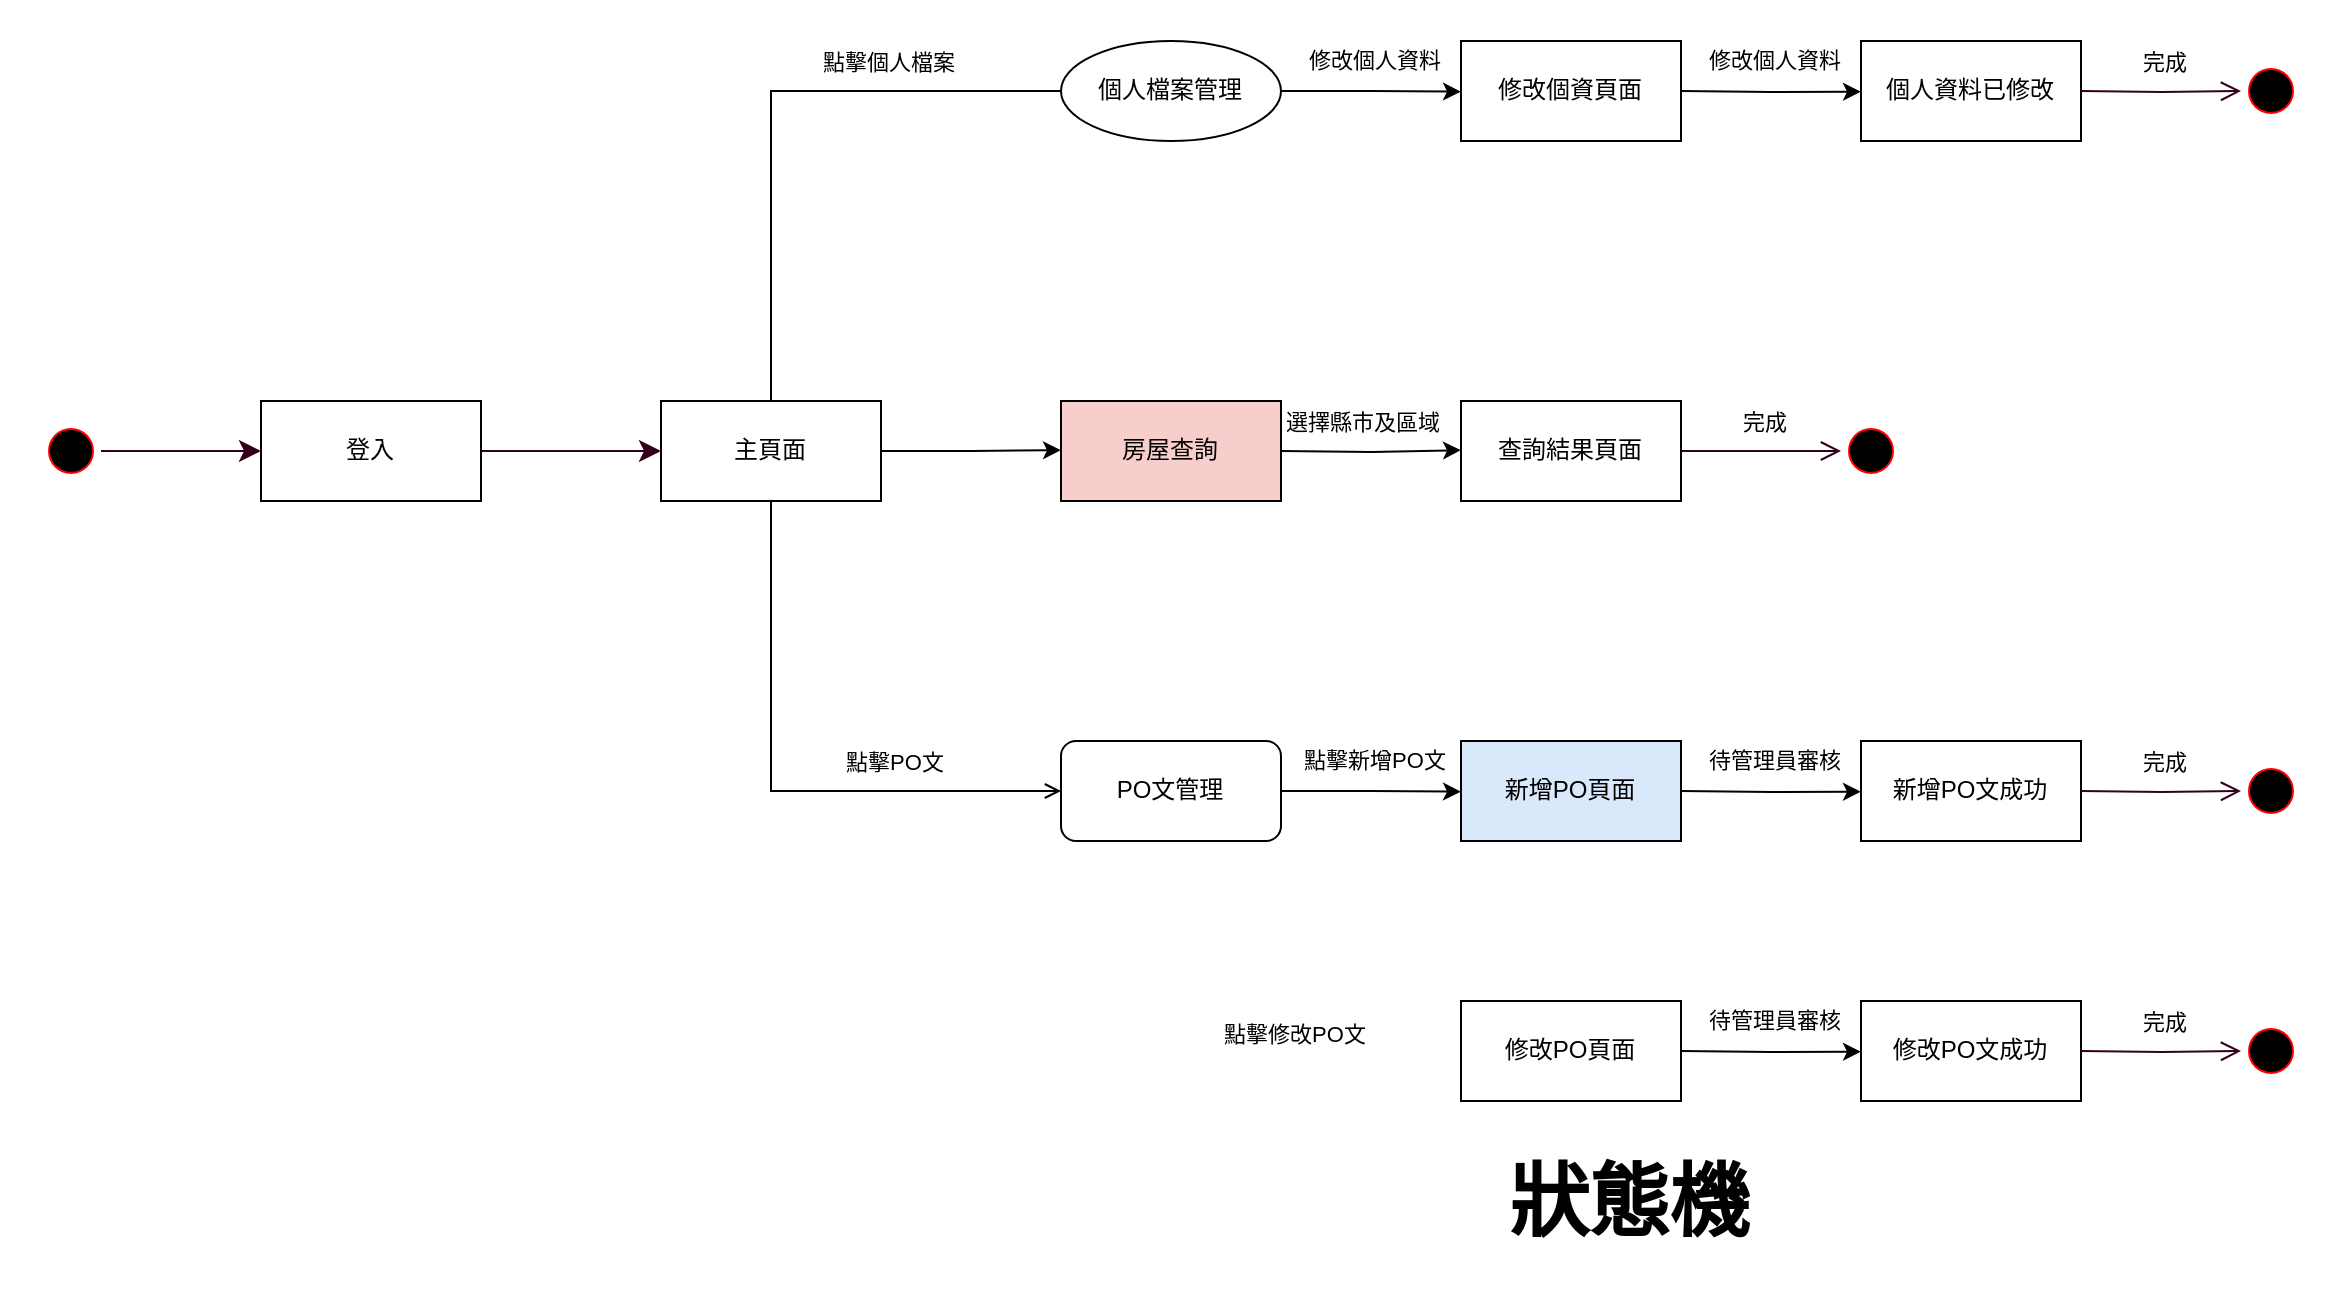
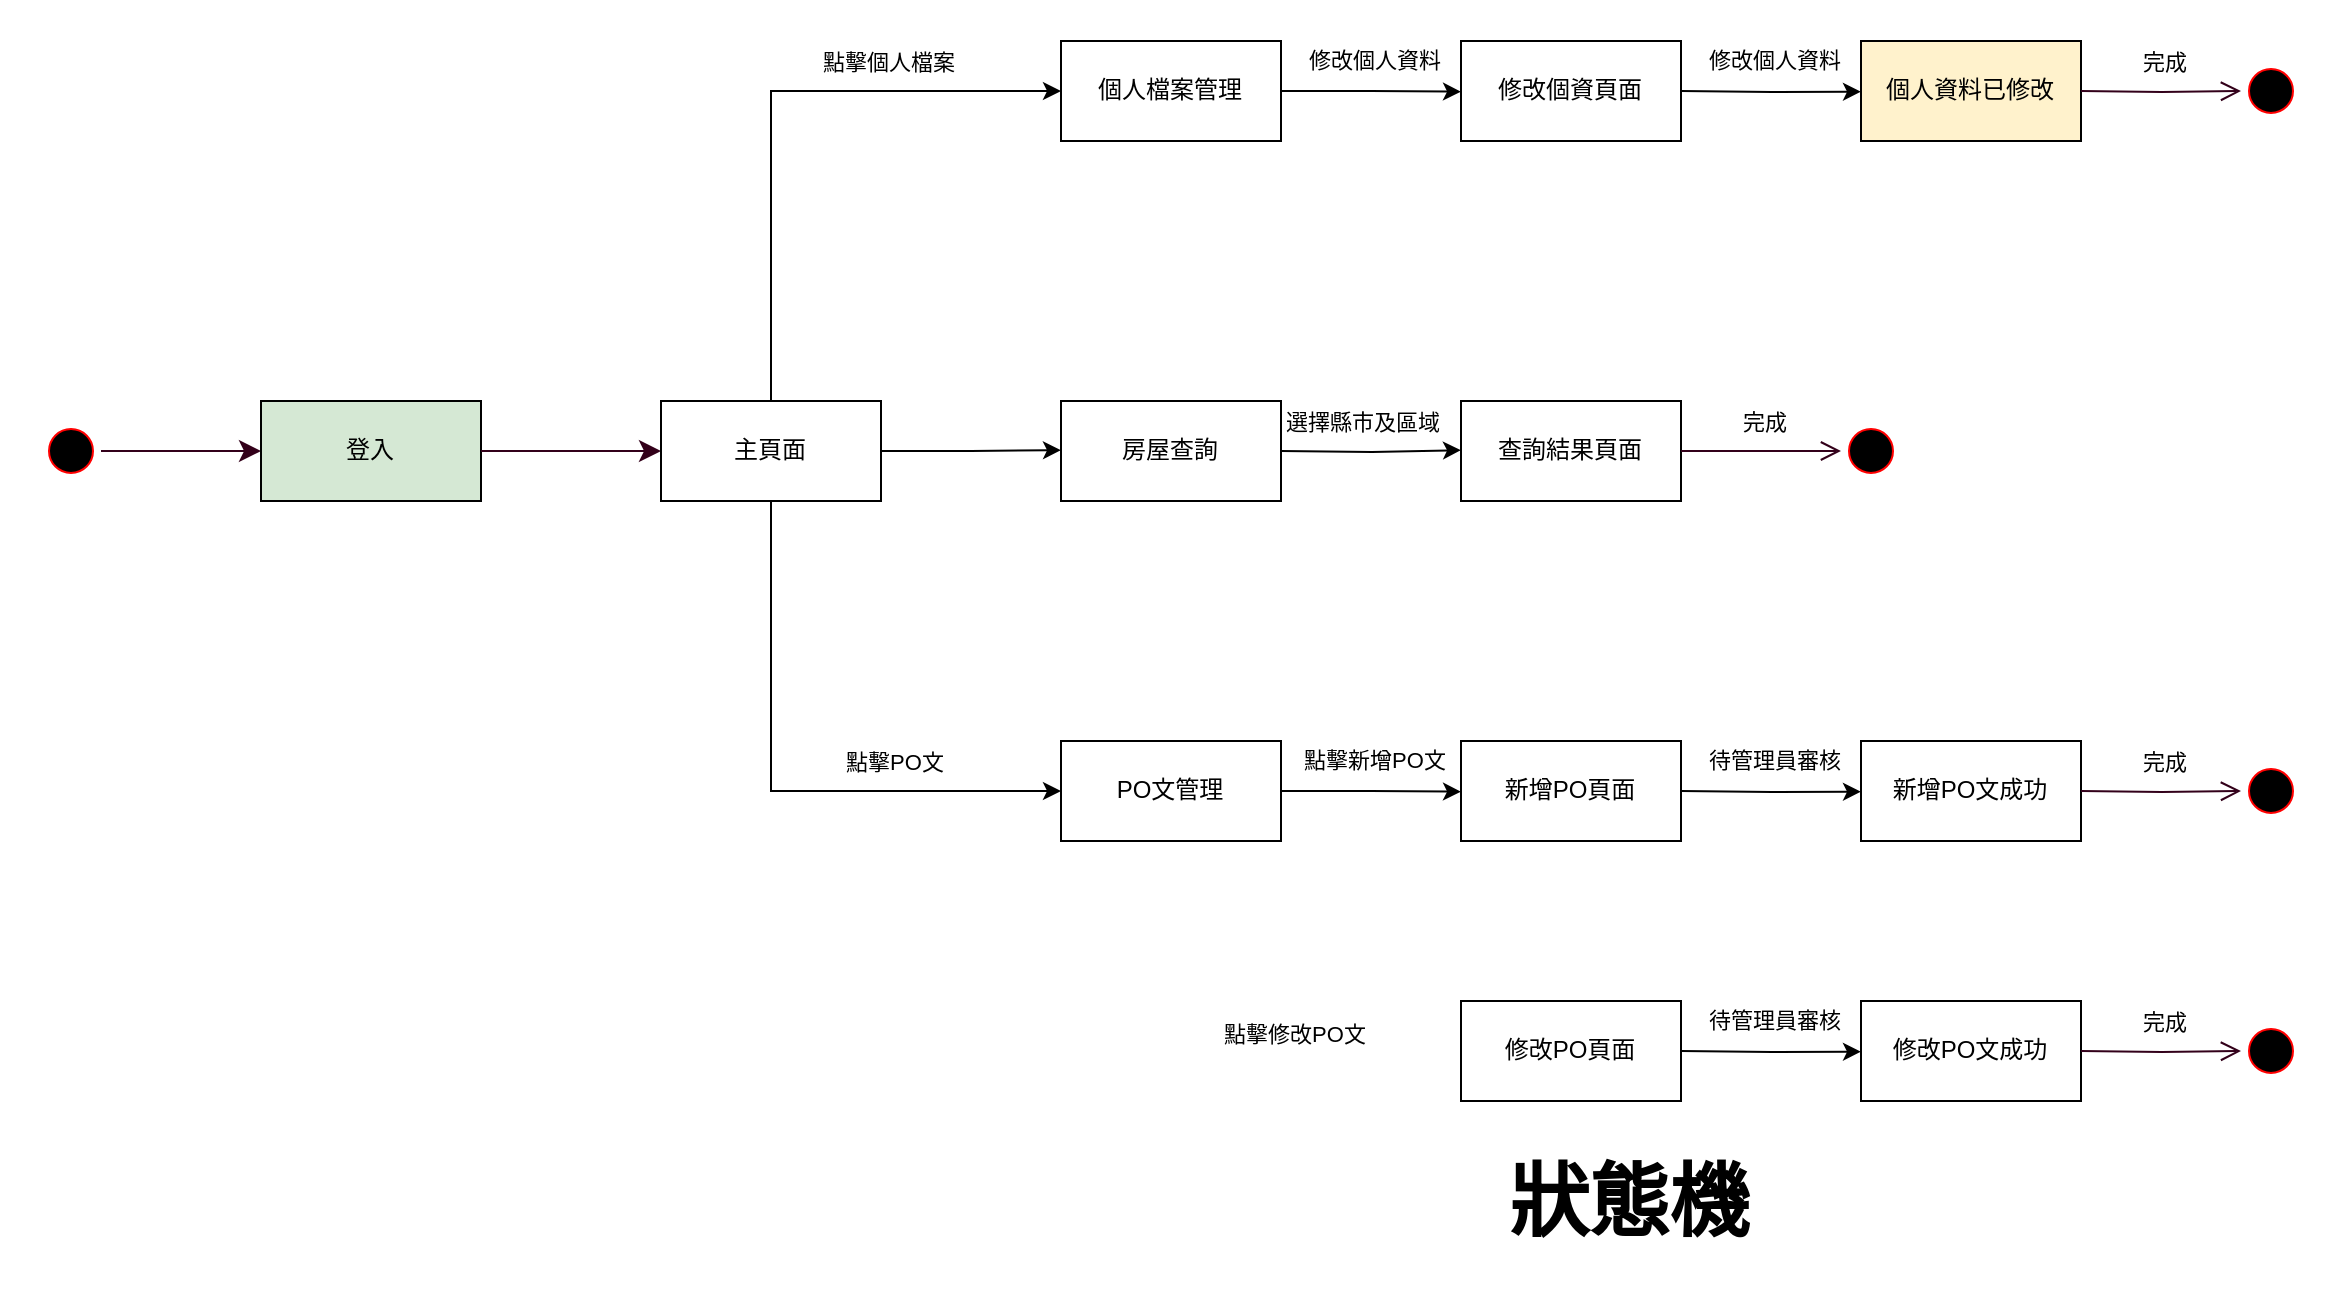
edge "個人檔案管理" -- "主頁面": arrowhead none -> classic
node "個人檔案管理": shape ellipse -> rectangle
node "個人資料已修改": fillcolor #ffffff -> #fff2cc
node "登入": fillcolor #ffffff -> #d5e8d4
node "房屋查詢": fillcolor #f8cecc -> #ffffff
edge "主頁面" -> "PO文管理": arrowhead open -> classic
node "PO文管理": shape rounded rectangle -> rectangle
node "新增PO頁面": fillcolor #dae8fc -> #ffffff
